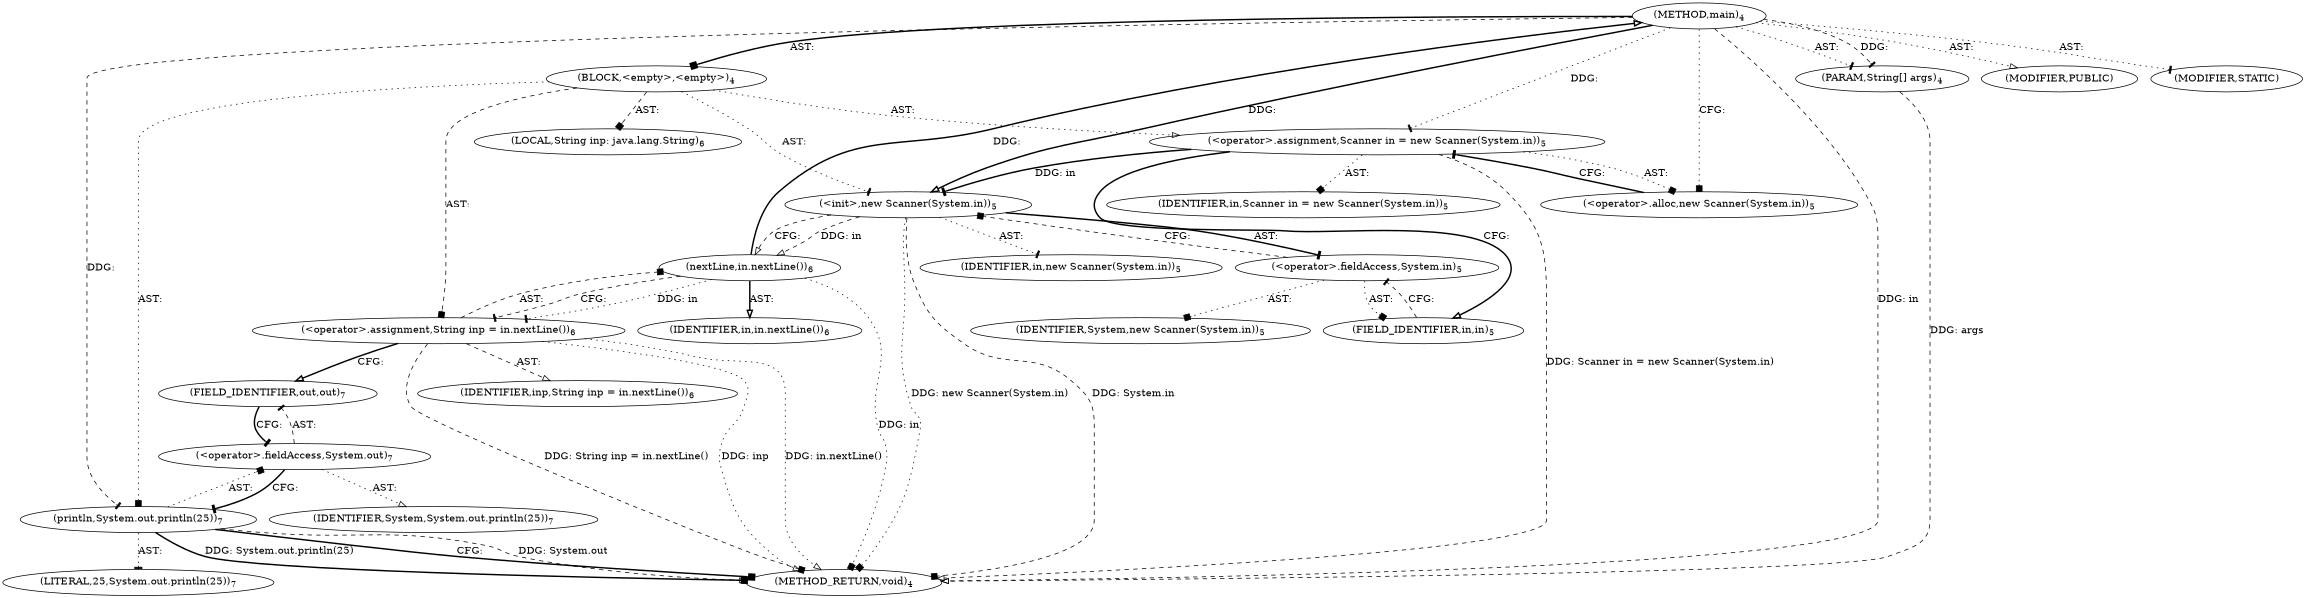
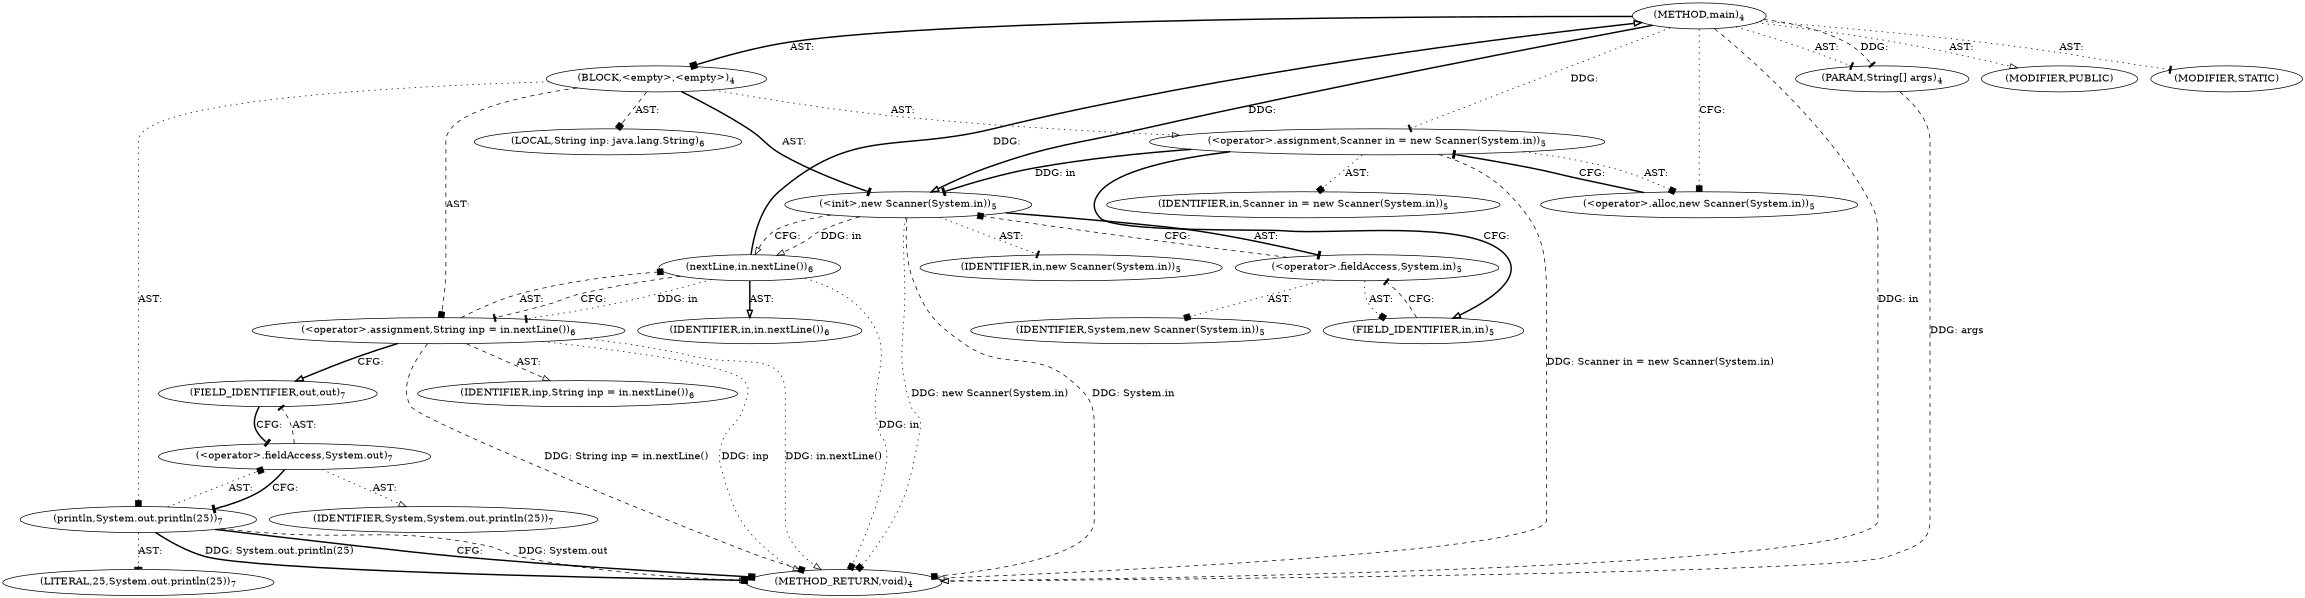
edge "(METHOD,main)" -> "(println,System.out.println(25))": removed, label "DDG:"
edge "(BLOCK,<empty>,<empty>)" -> "(<init>,new Scanner(System.in))": style dotted -> bold
